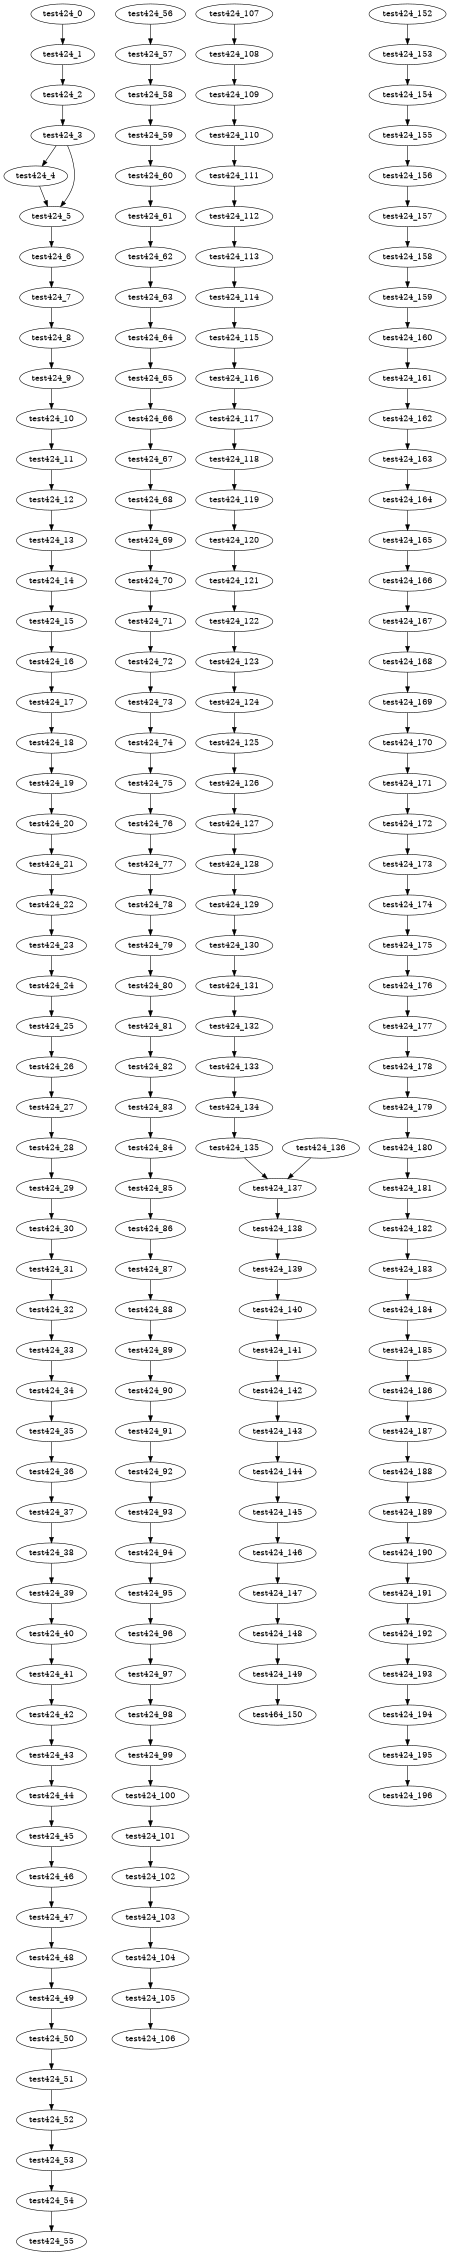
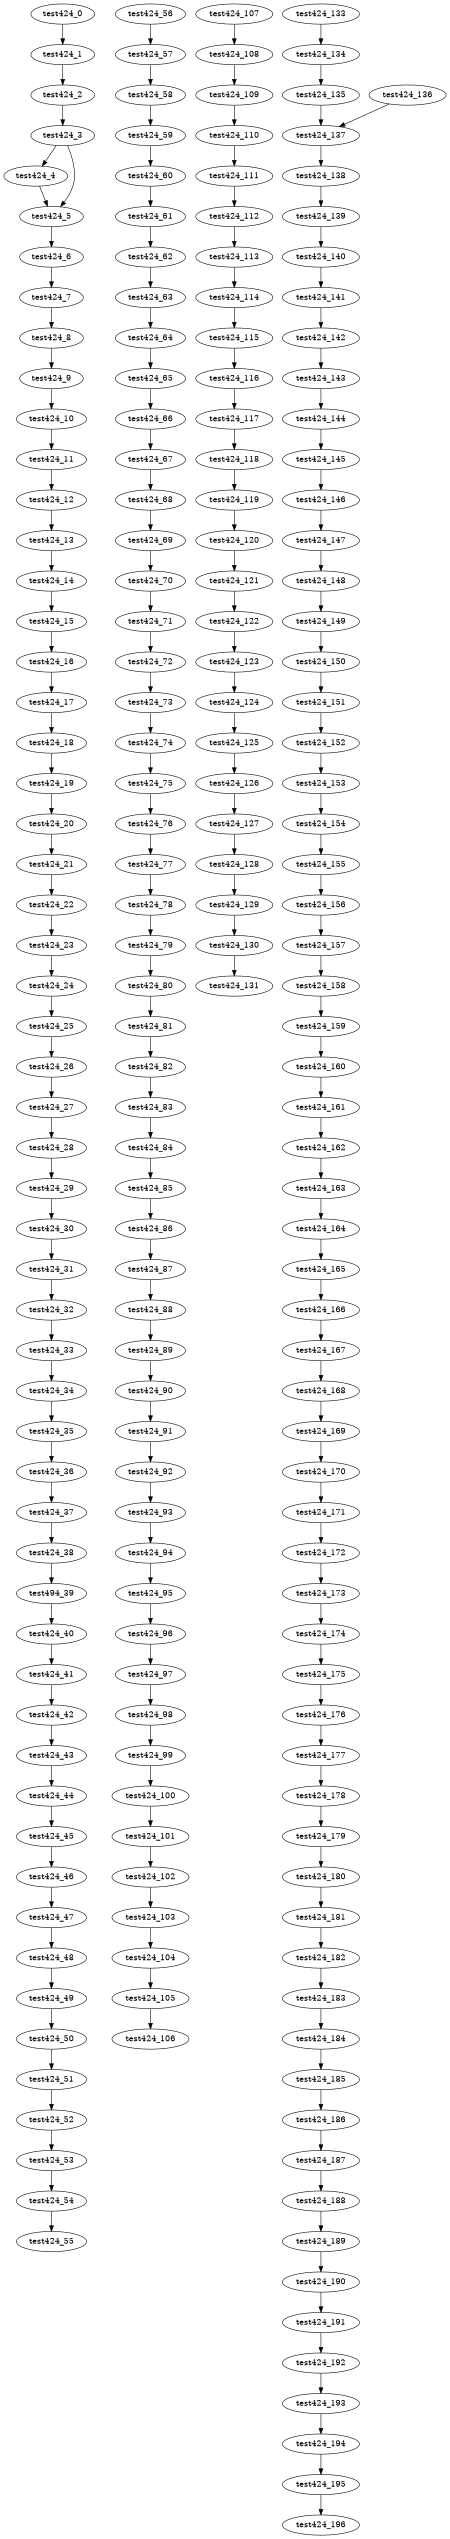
node "test424_151": added
node "test424_132": removed
node "test424_39": label "test424_39" -> "test494_39"
node "test464_150": label "test464_150" -> "test424_150"
